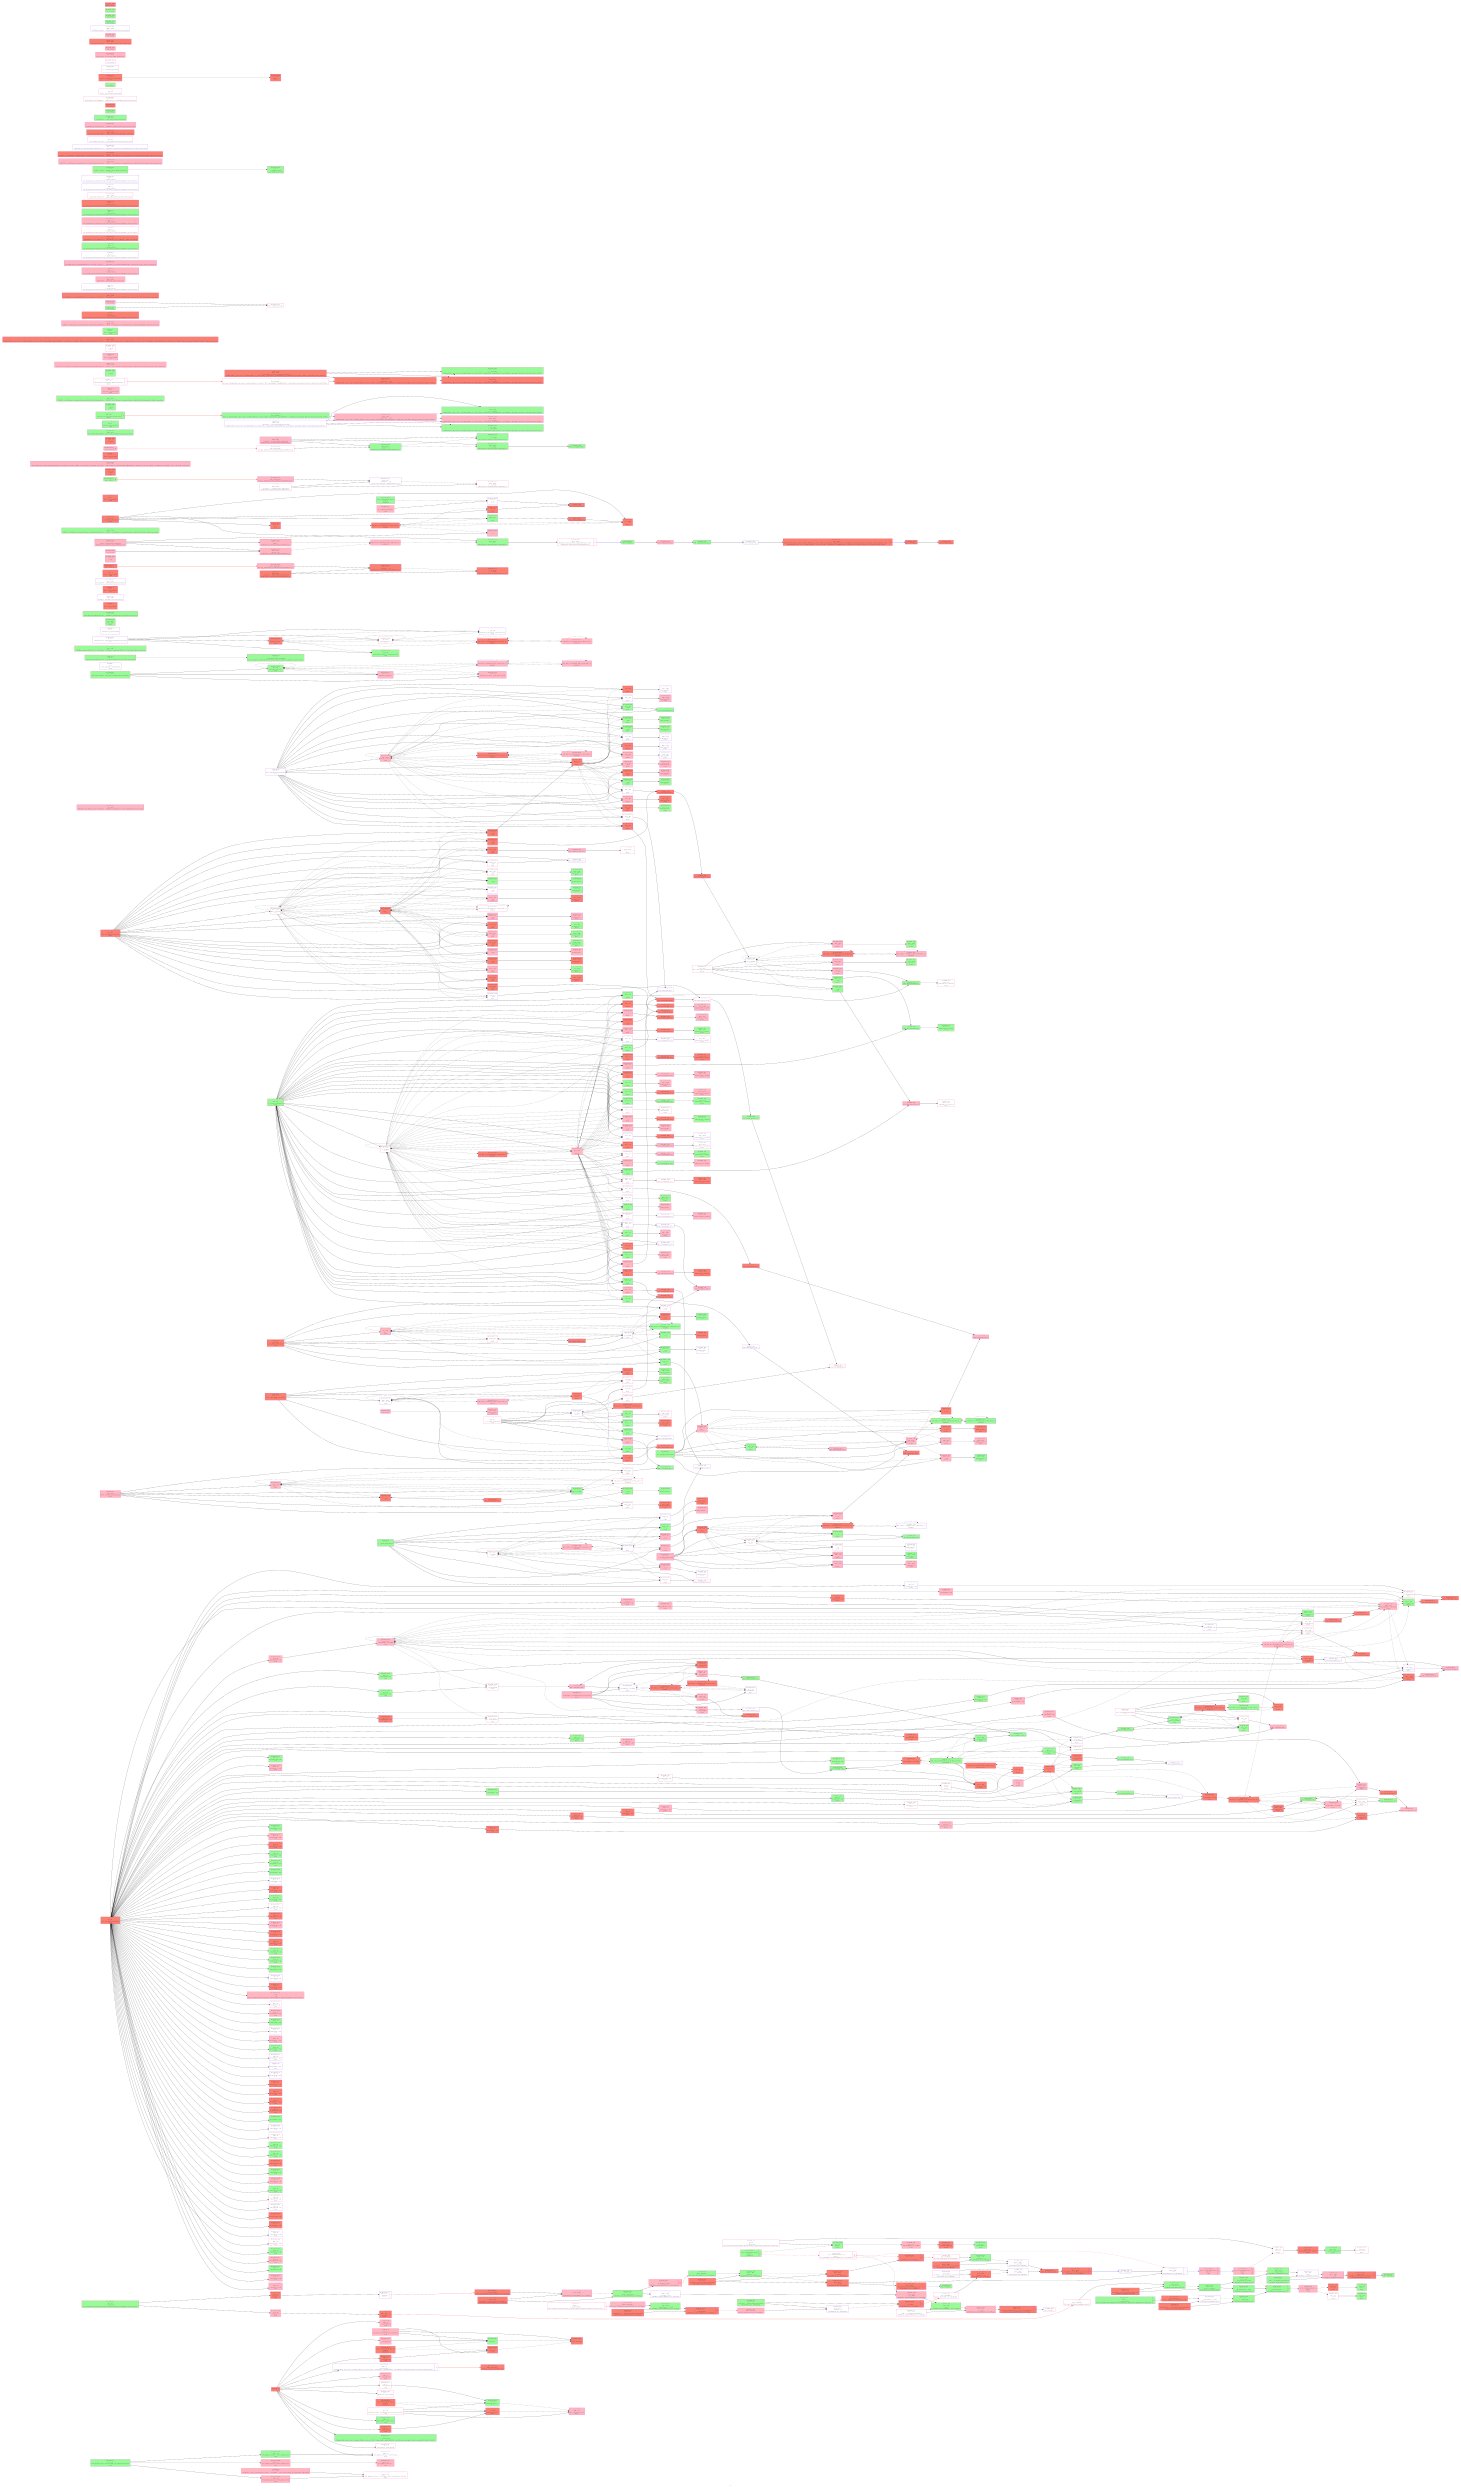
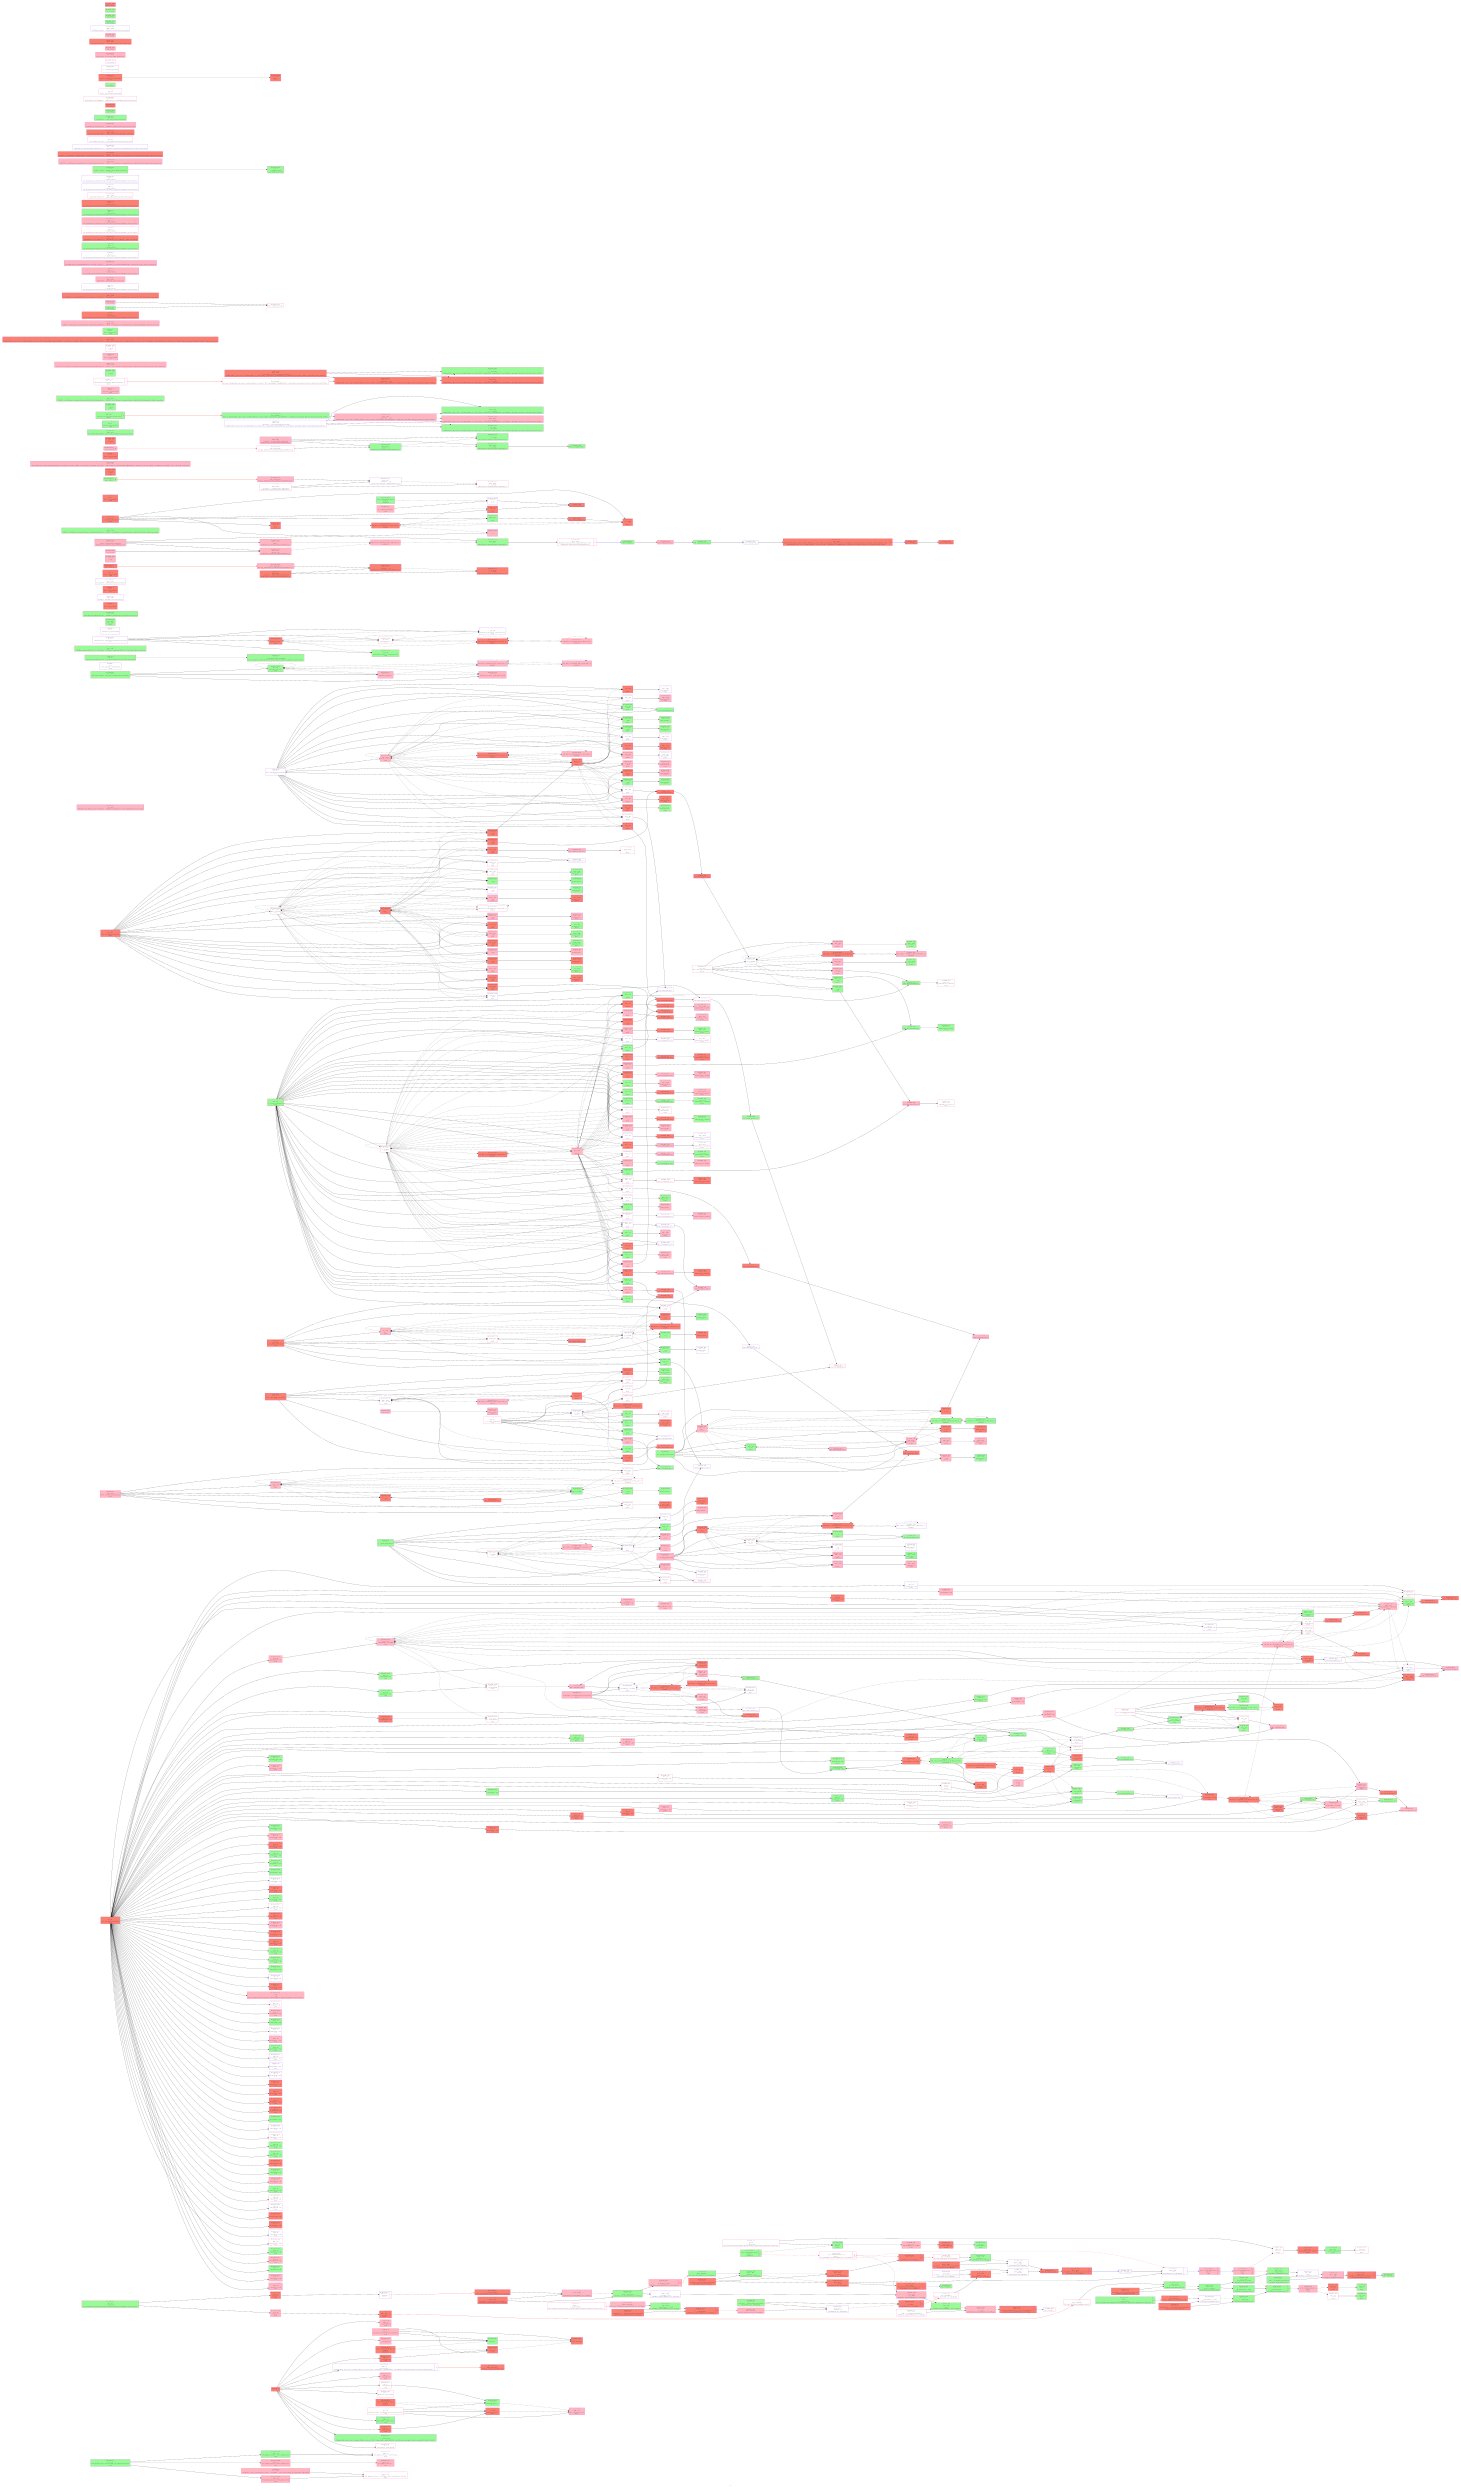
node "NodeID: 176": fillcolor white -> salmon
node "NodeID: 806": fillcolor palegreen -> salmon
